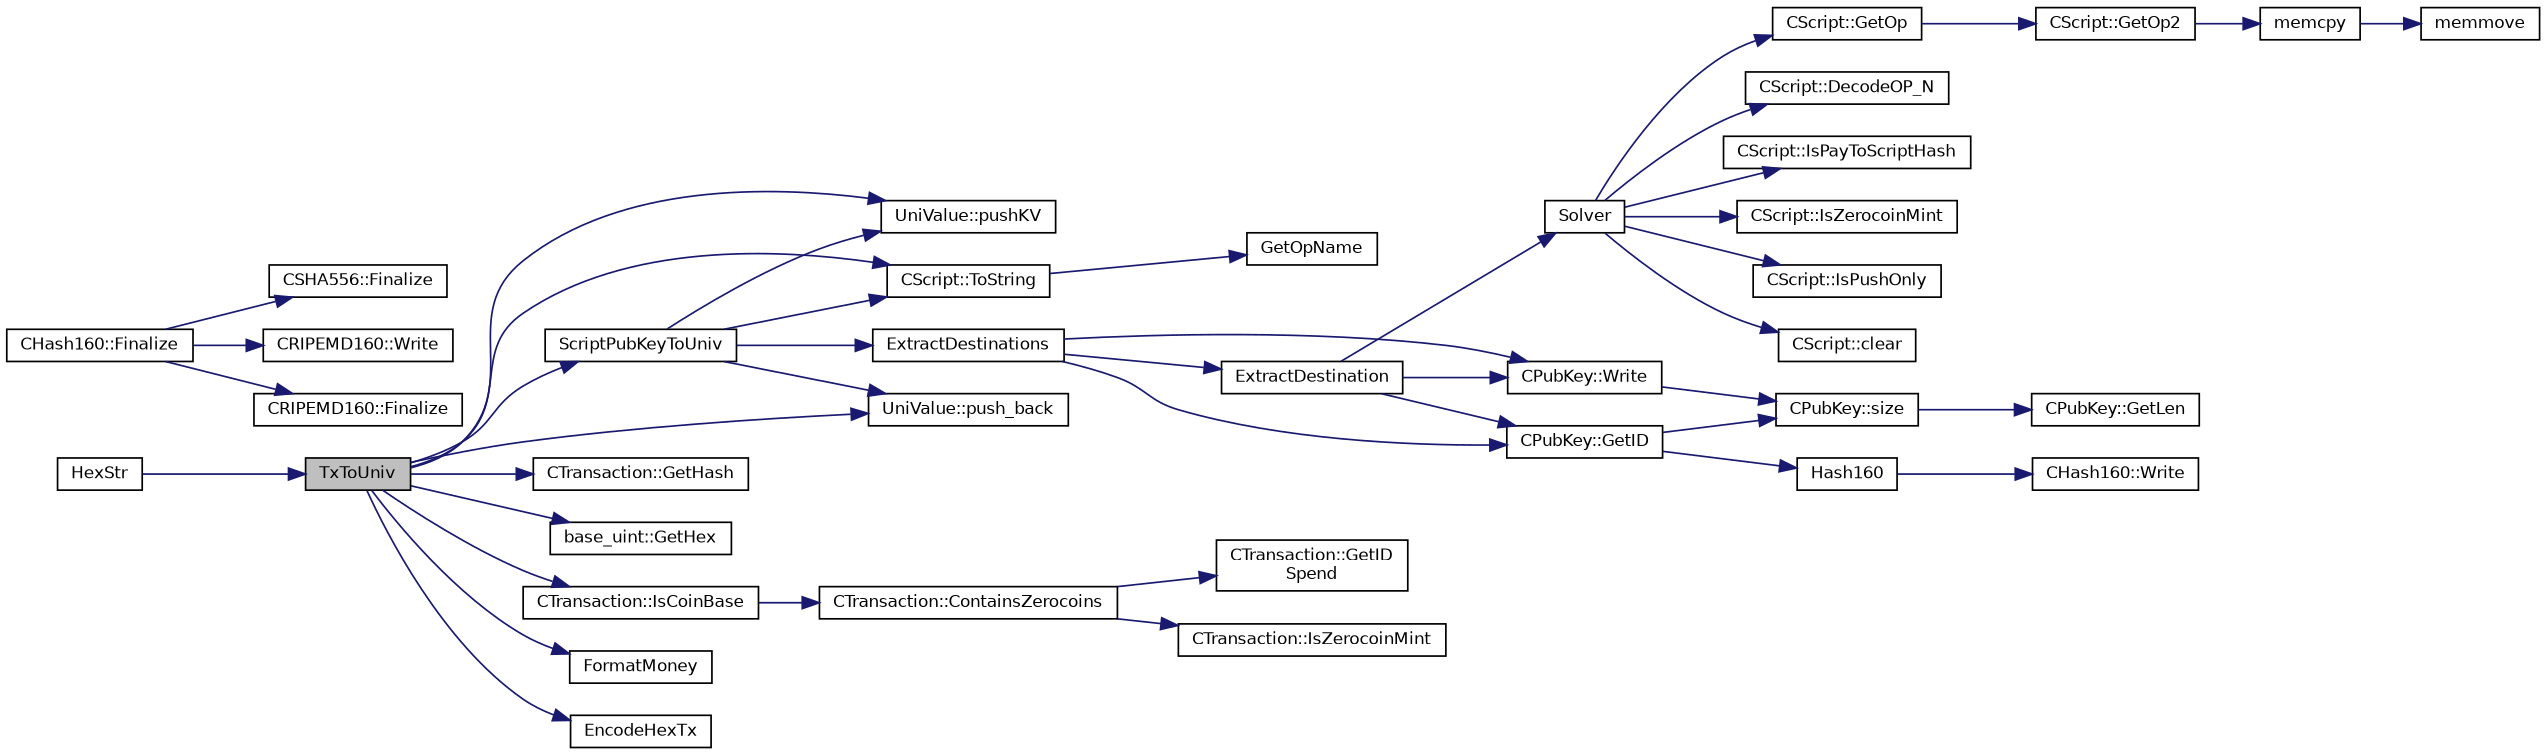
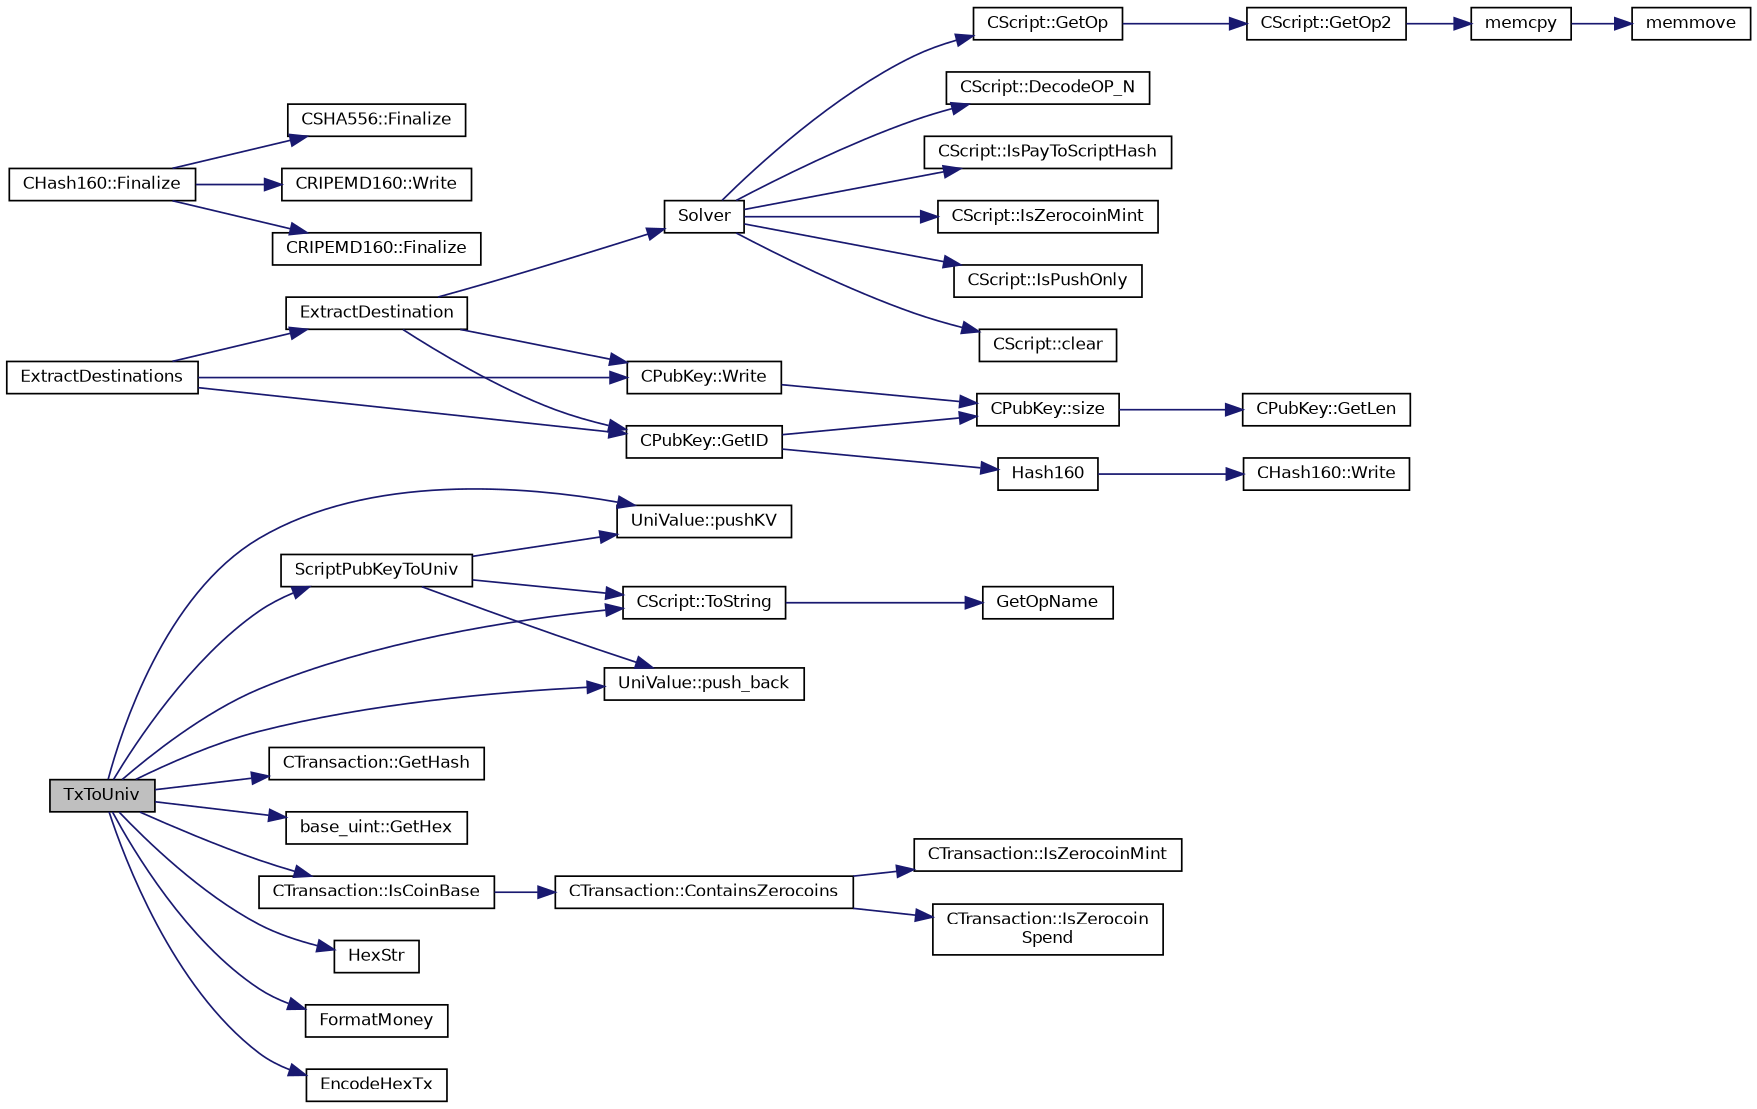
edge "ScriptPubKeyToUniv" -> "ExtractDestinations": removed
edge "HexStr" -> "TxToUniv": reversed
node "CTransaction::GetID Spend": label "CTransaction::GetID Spend" -> "CTransaction::IsZerocoin Spend"
